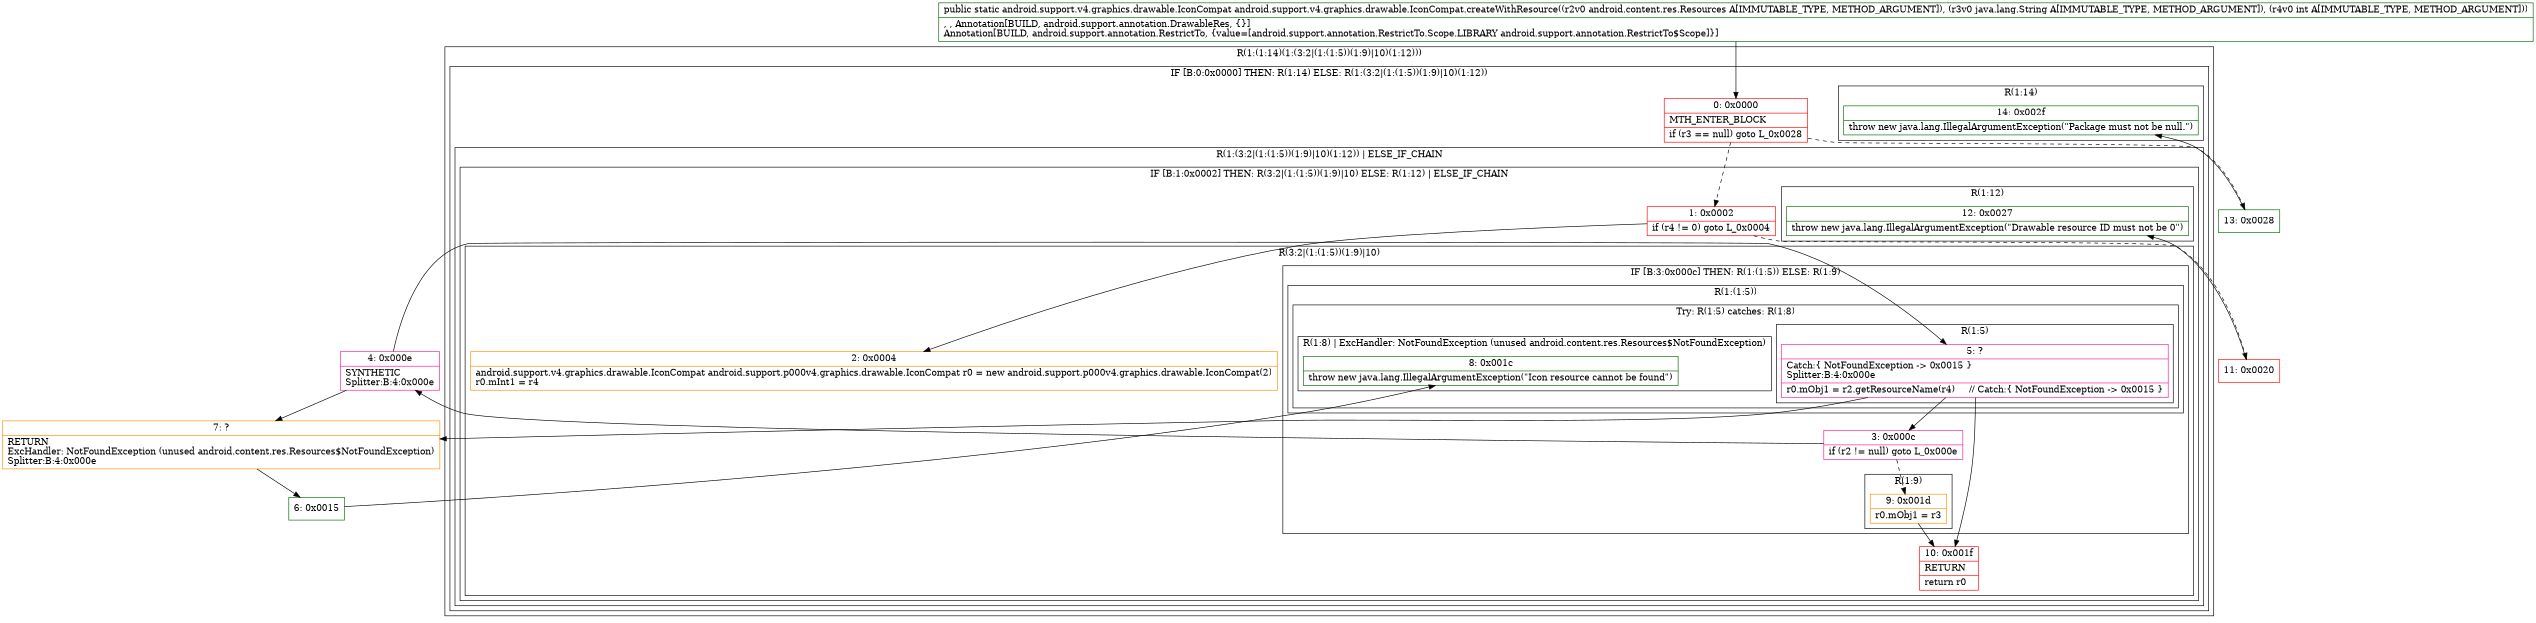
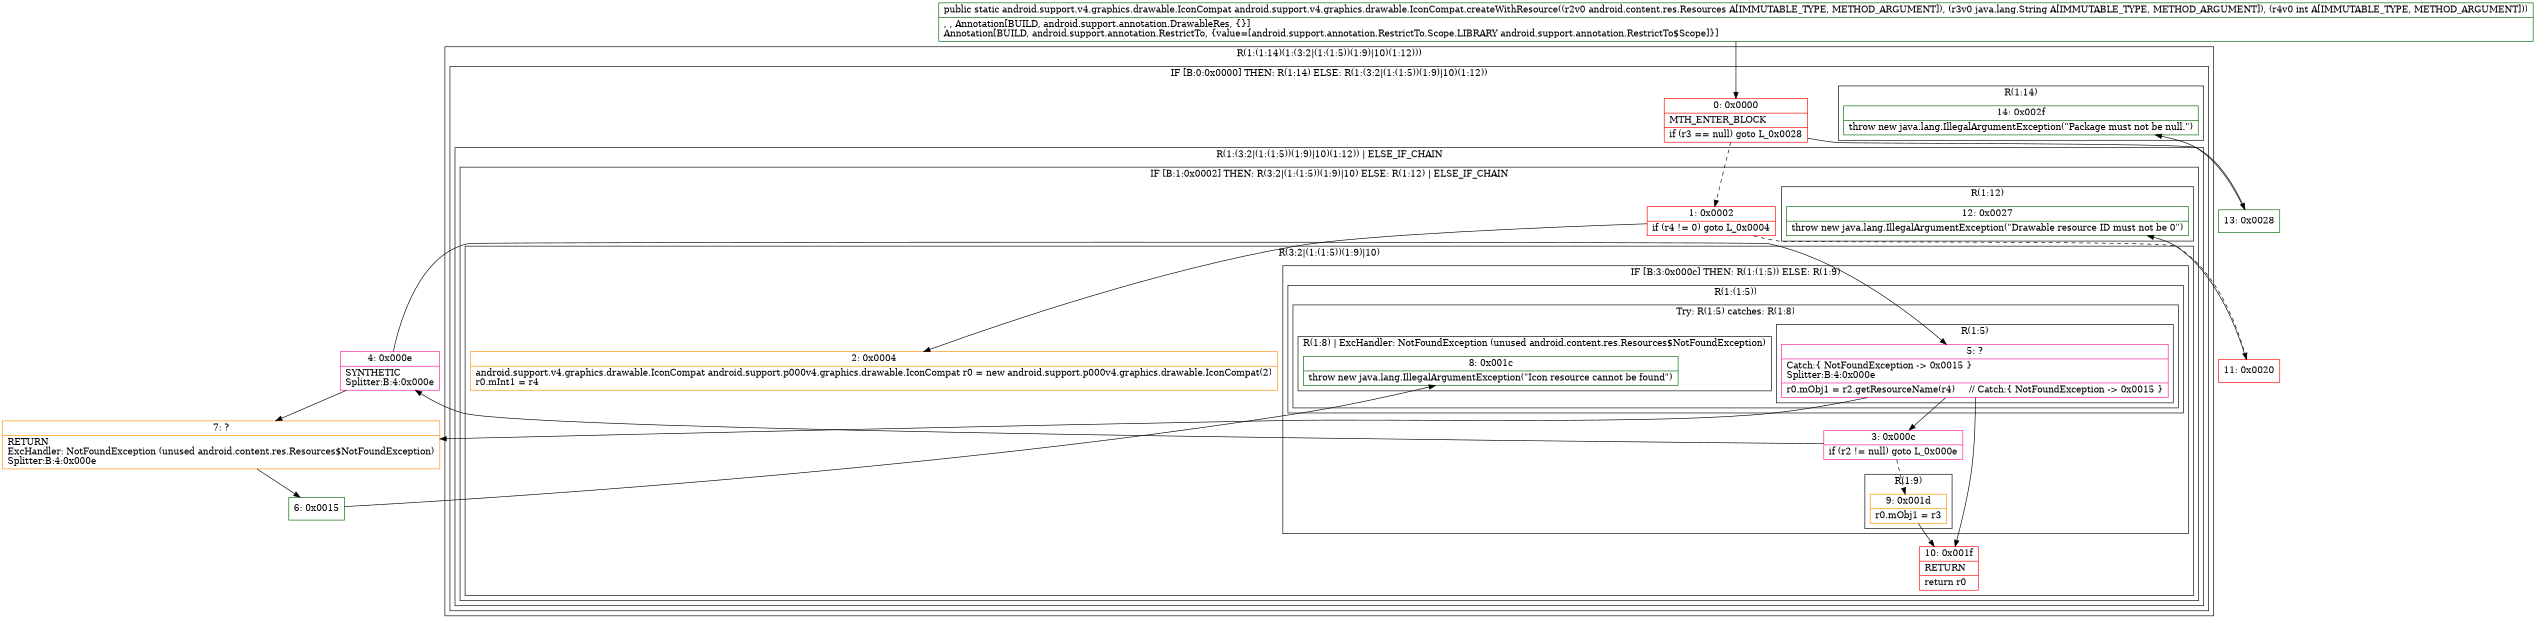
edge "0: 0x0000" -> "13: 0x0028": style dashed -> solid
